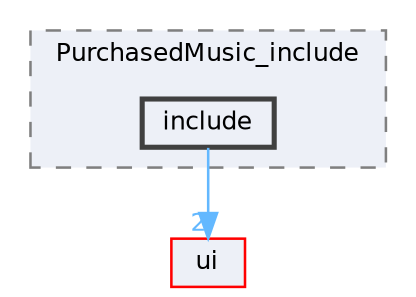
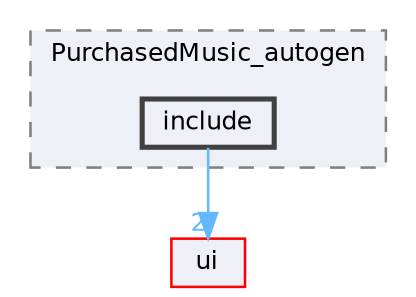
cluster "PurchasedMusic_include": label "PurchasedMusic_include" -> "PurchasedMusic_autogen"
